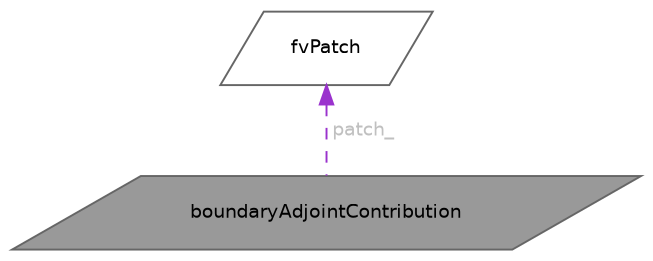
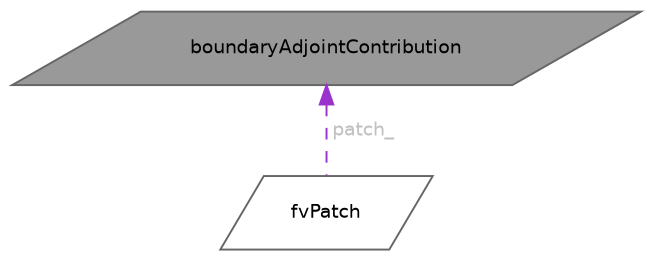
edge "boundaryAdjointContribution" -> "fvPatch": reversed
